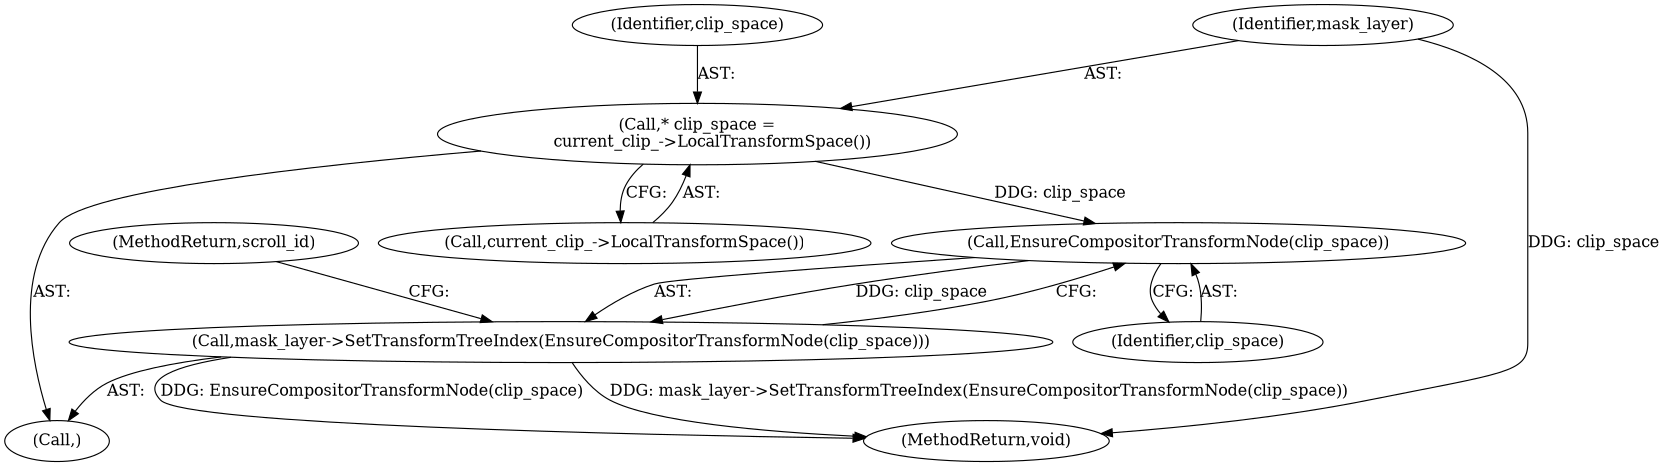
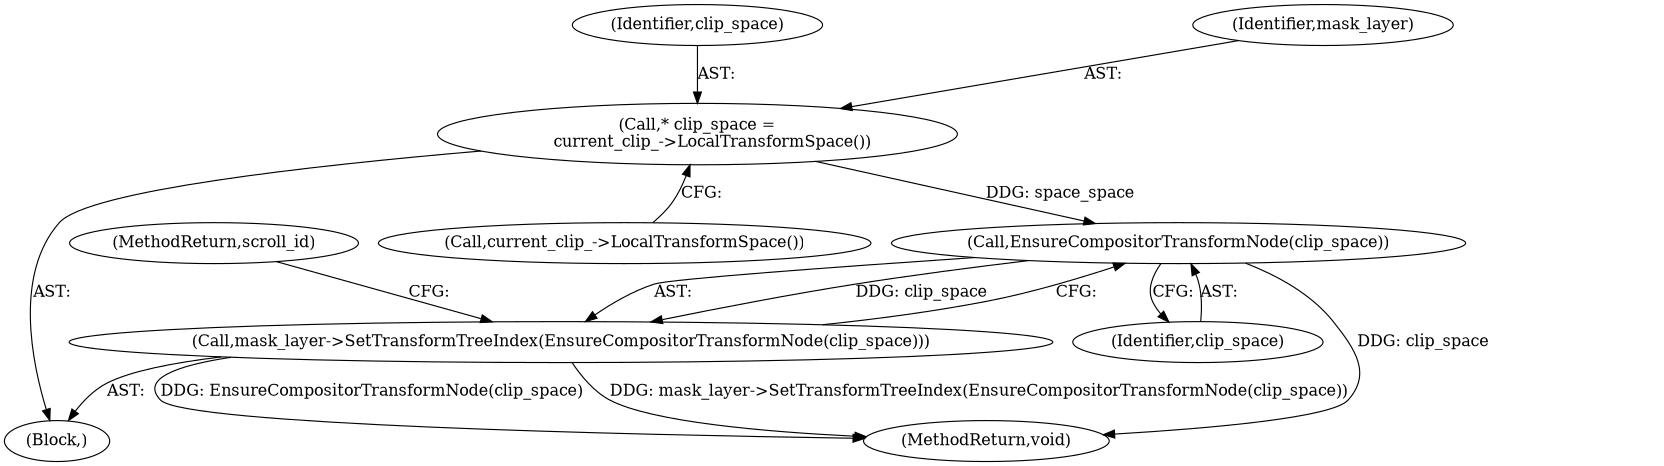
edge "(Call,* clip_space = current_clip_->LocalTransformSpace())" -> "(Call,current_clip_->LocalTransformSpace())": removed, label "CFG:"
edge "(Call,current_clip_->LocalTransformSpace())" -> "(Call,* clip_space = current_clip_->LocalTransformSpace())": label "AST: " -> "CFG: "
edge "(Call,* clip_space = current_clip_->LocalTransformSpace())" -> "(Call,EnsureCompositorTransformNode(clip_space))": label "DDG: clip_space" -> "DDG: space_space"
edge "(Identifier,mask_layer)" -> "(MethodReturn,void)": now "(Call,EnsureCompositorTransformNode(clip_space))" -> "(MethodReturn,void)"
node "(Call,)": label "(Call,)" -> "(Block,)"
